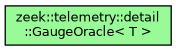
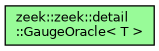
node "zeek::telemetry::detail ::GaugeOracle< T >": label "zeek::telemetry::detail ::GaugeOracle< T >" -> "zeek::zeek::detail ::GaugeOracle< T >"
